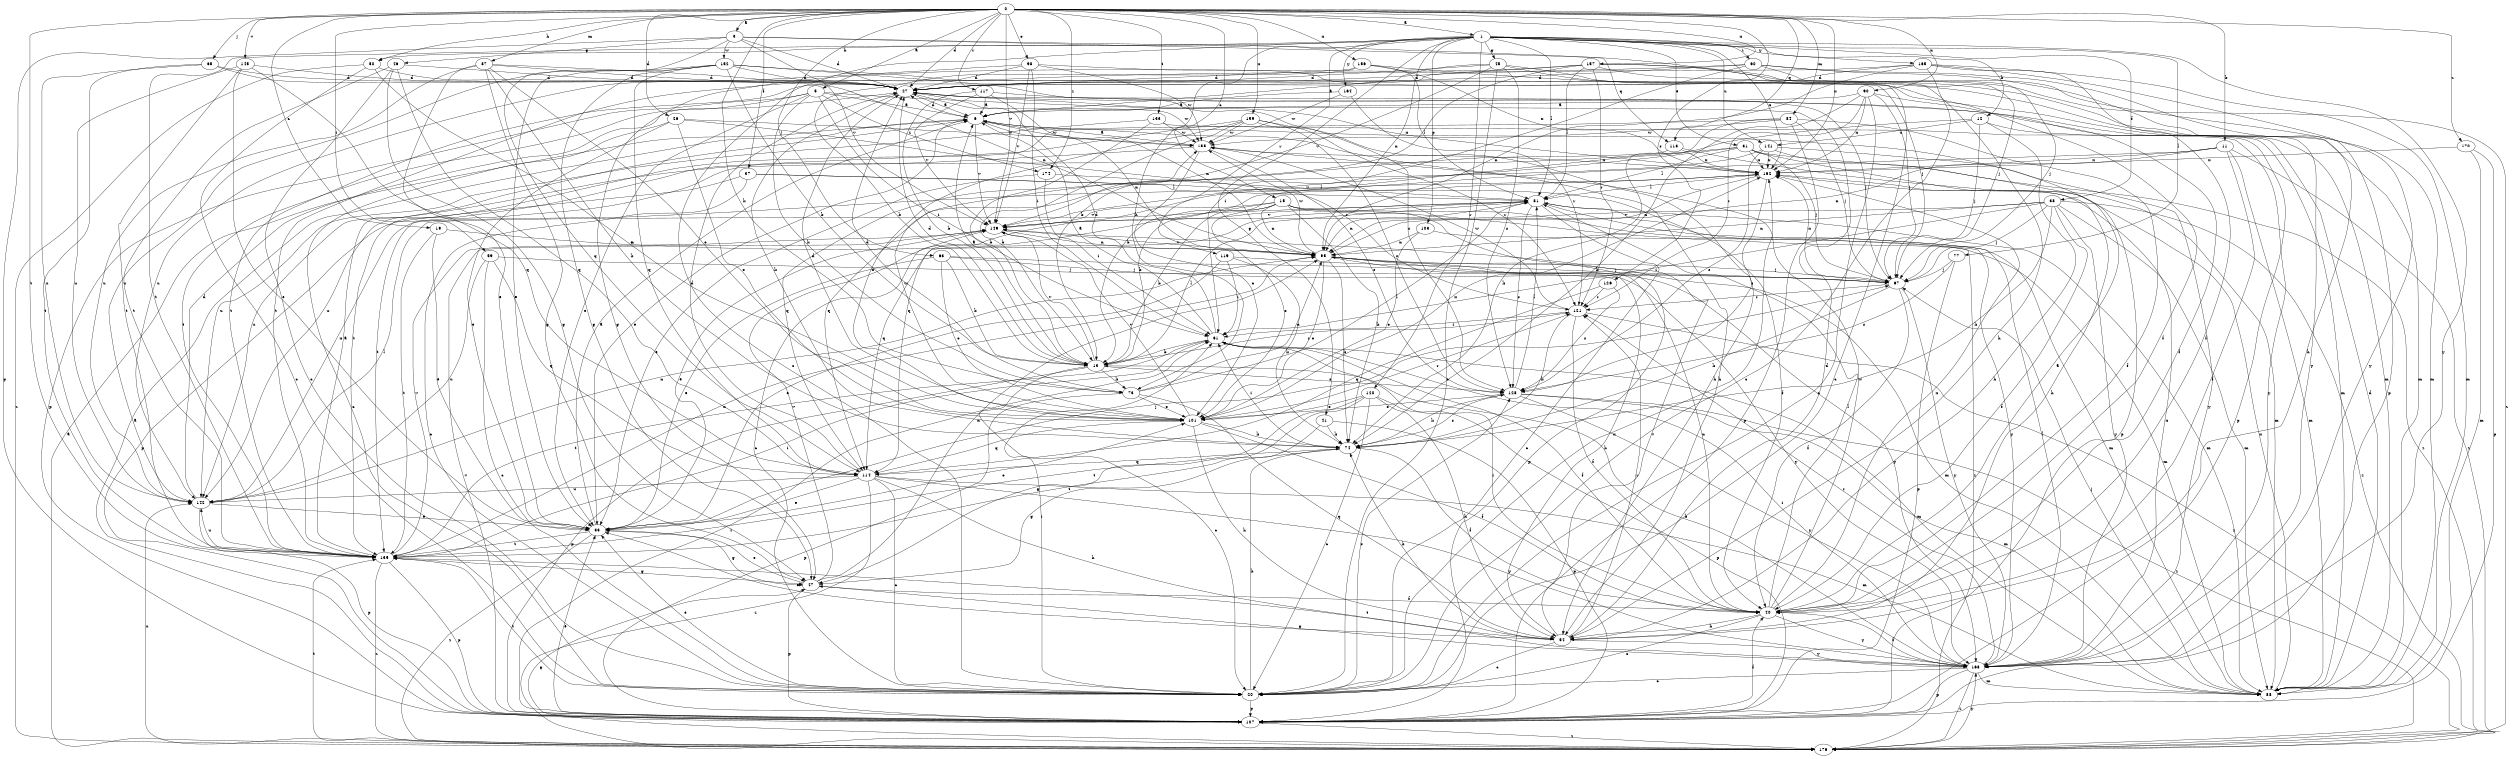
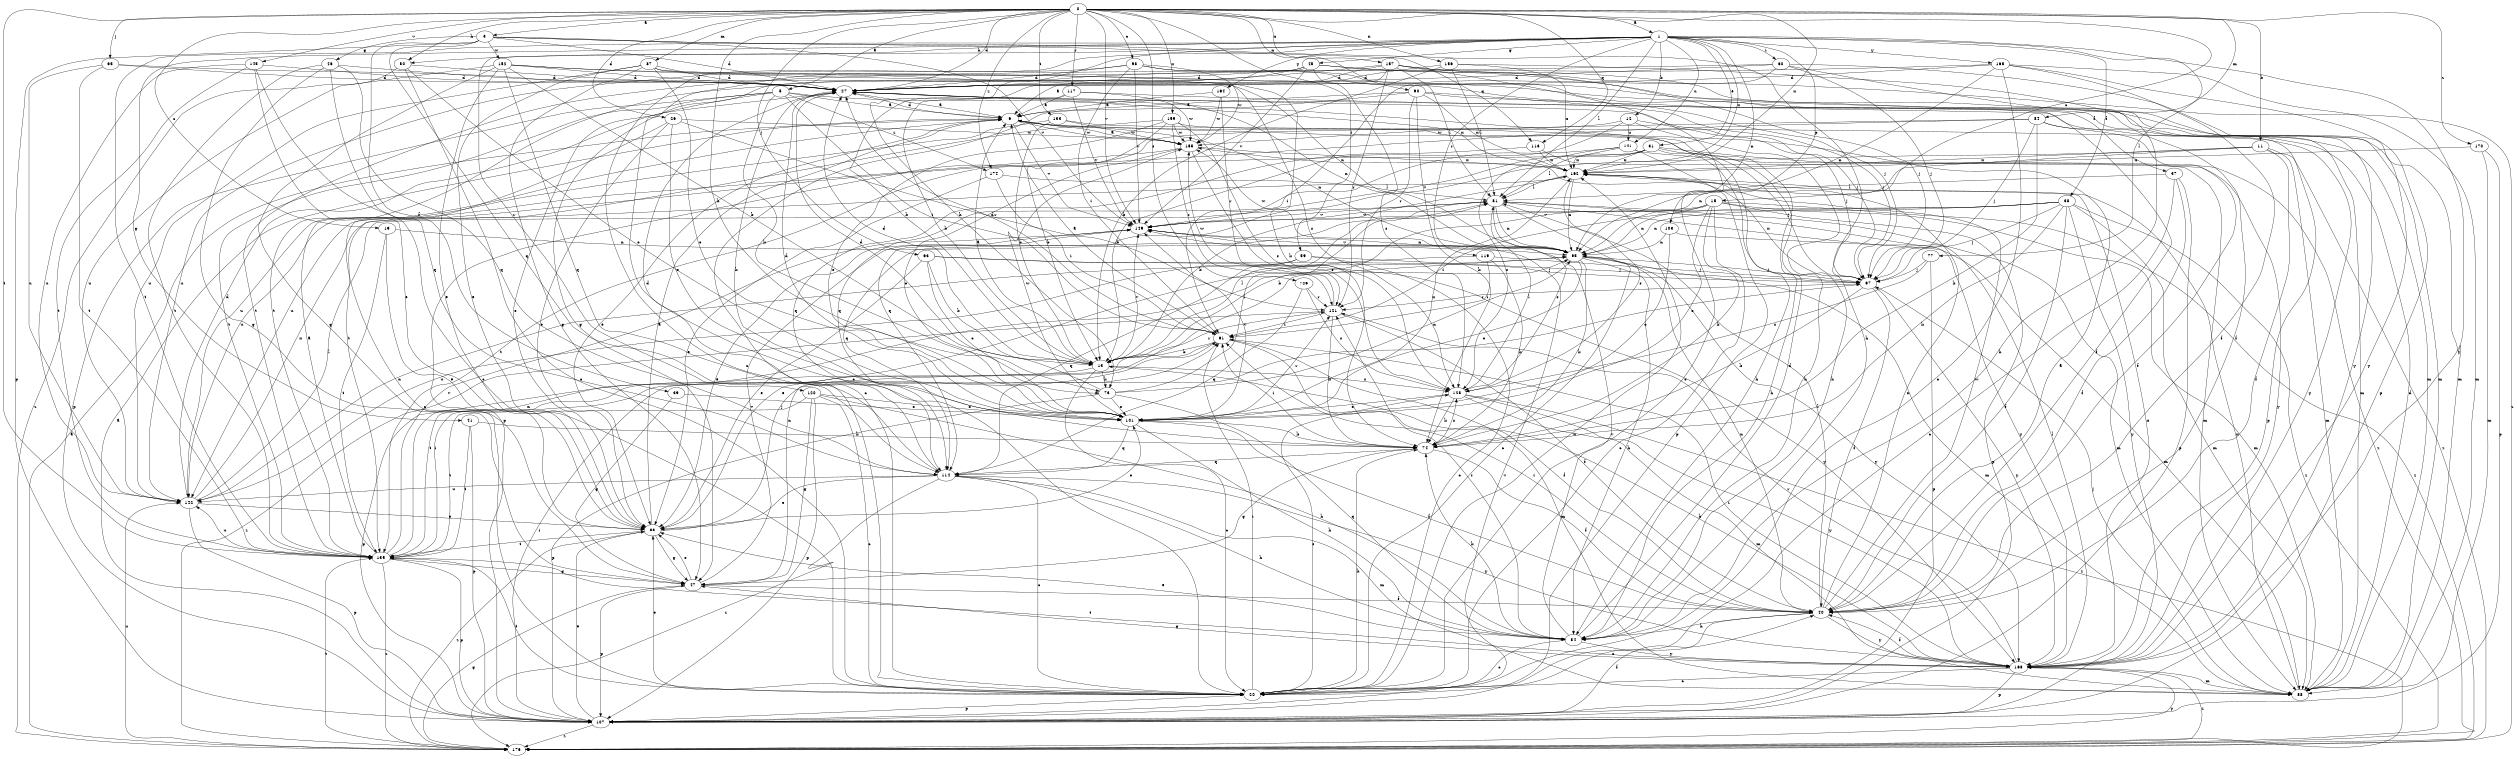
edge "0" -> "37": now "98" -> "37"
node "126": label "126" -> "726"
node "39": added
